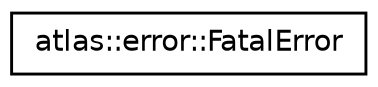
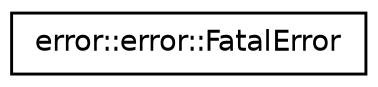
node "atlas::error::FatalError": label "atlas::error::FatalError" -> "error::error::FatalError"
